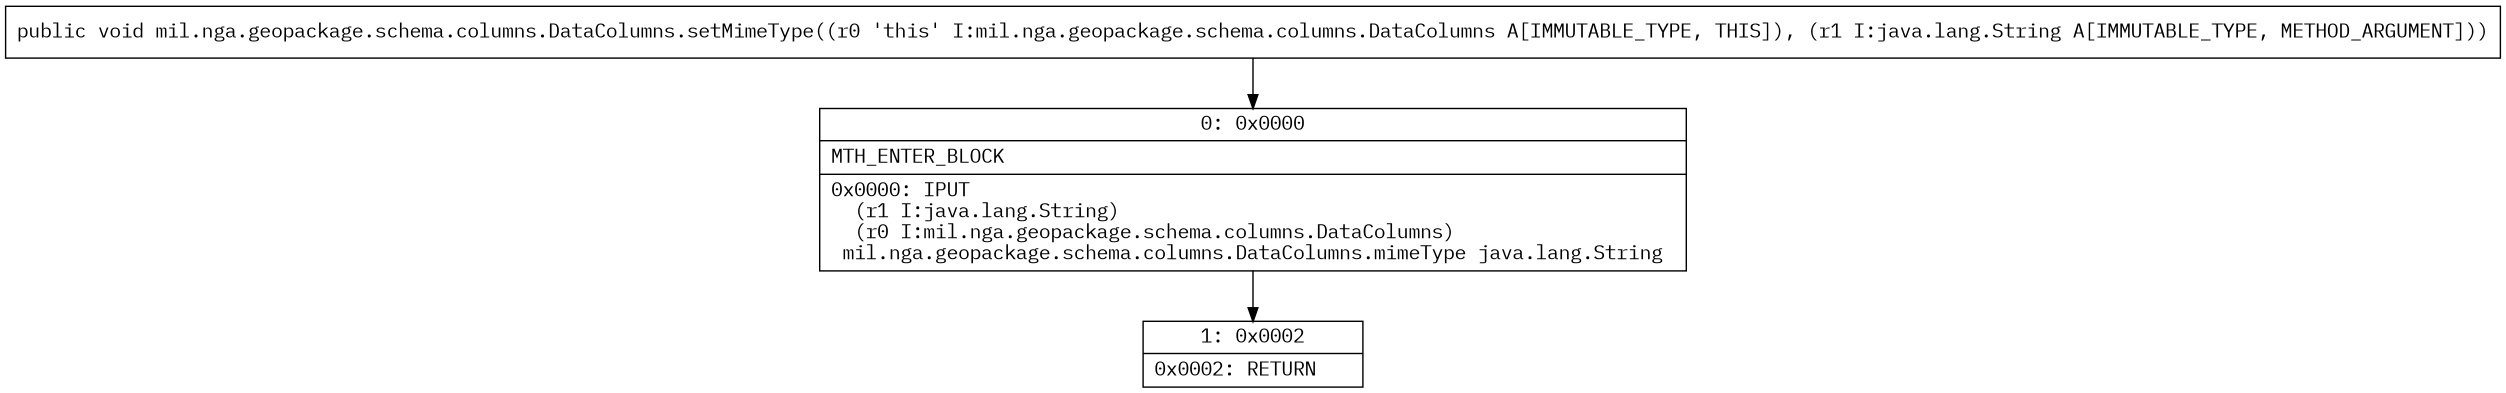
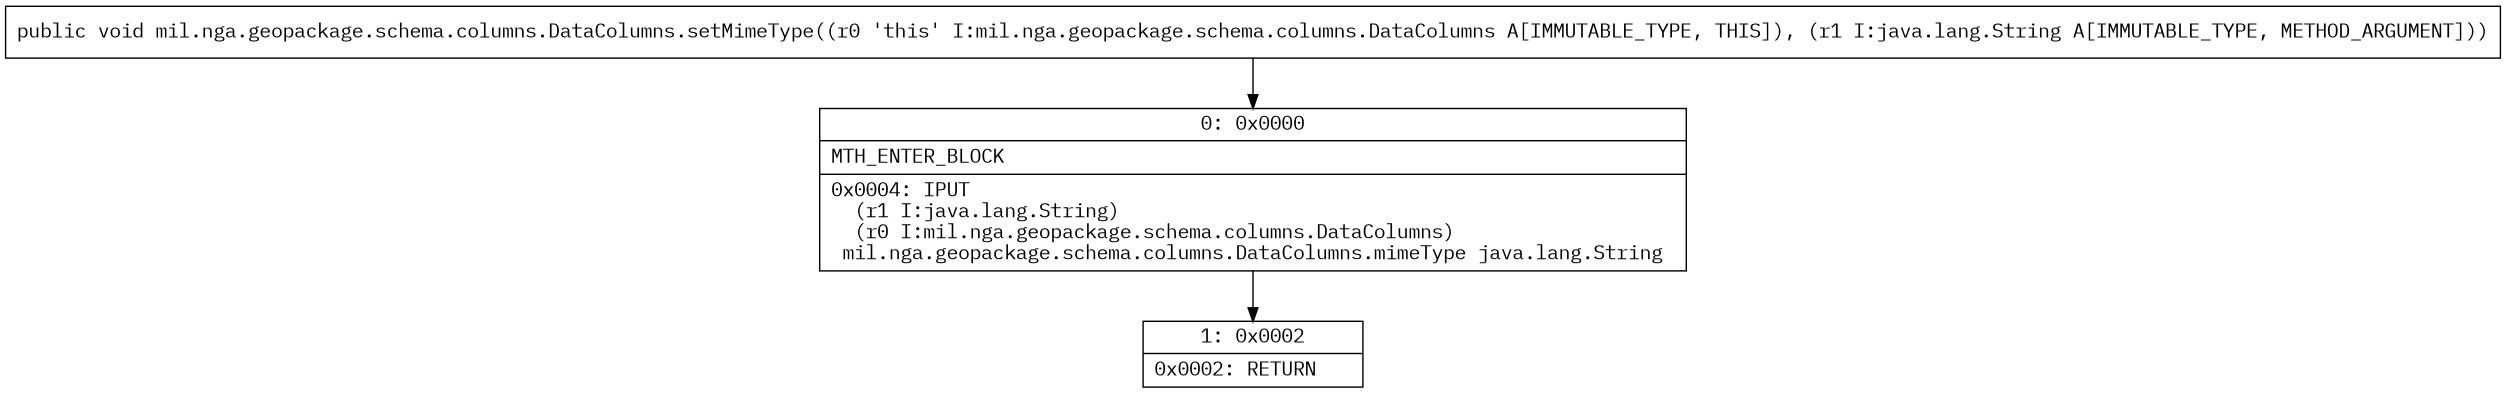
node "0: 0x0000": text "0x0000: IPUT" -> "0x0004: IPUT"
